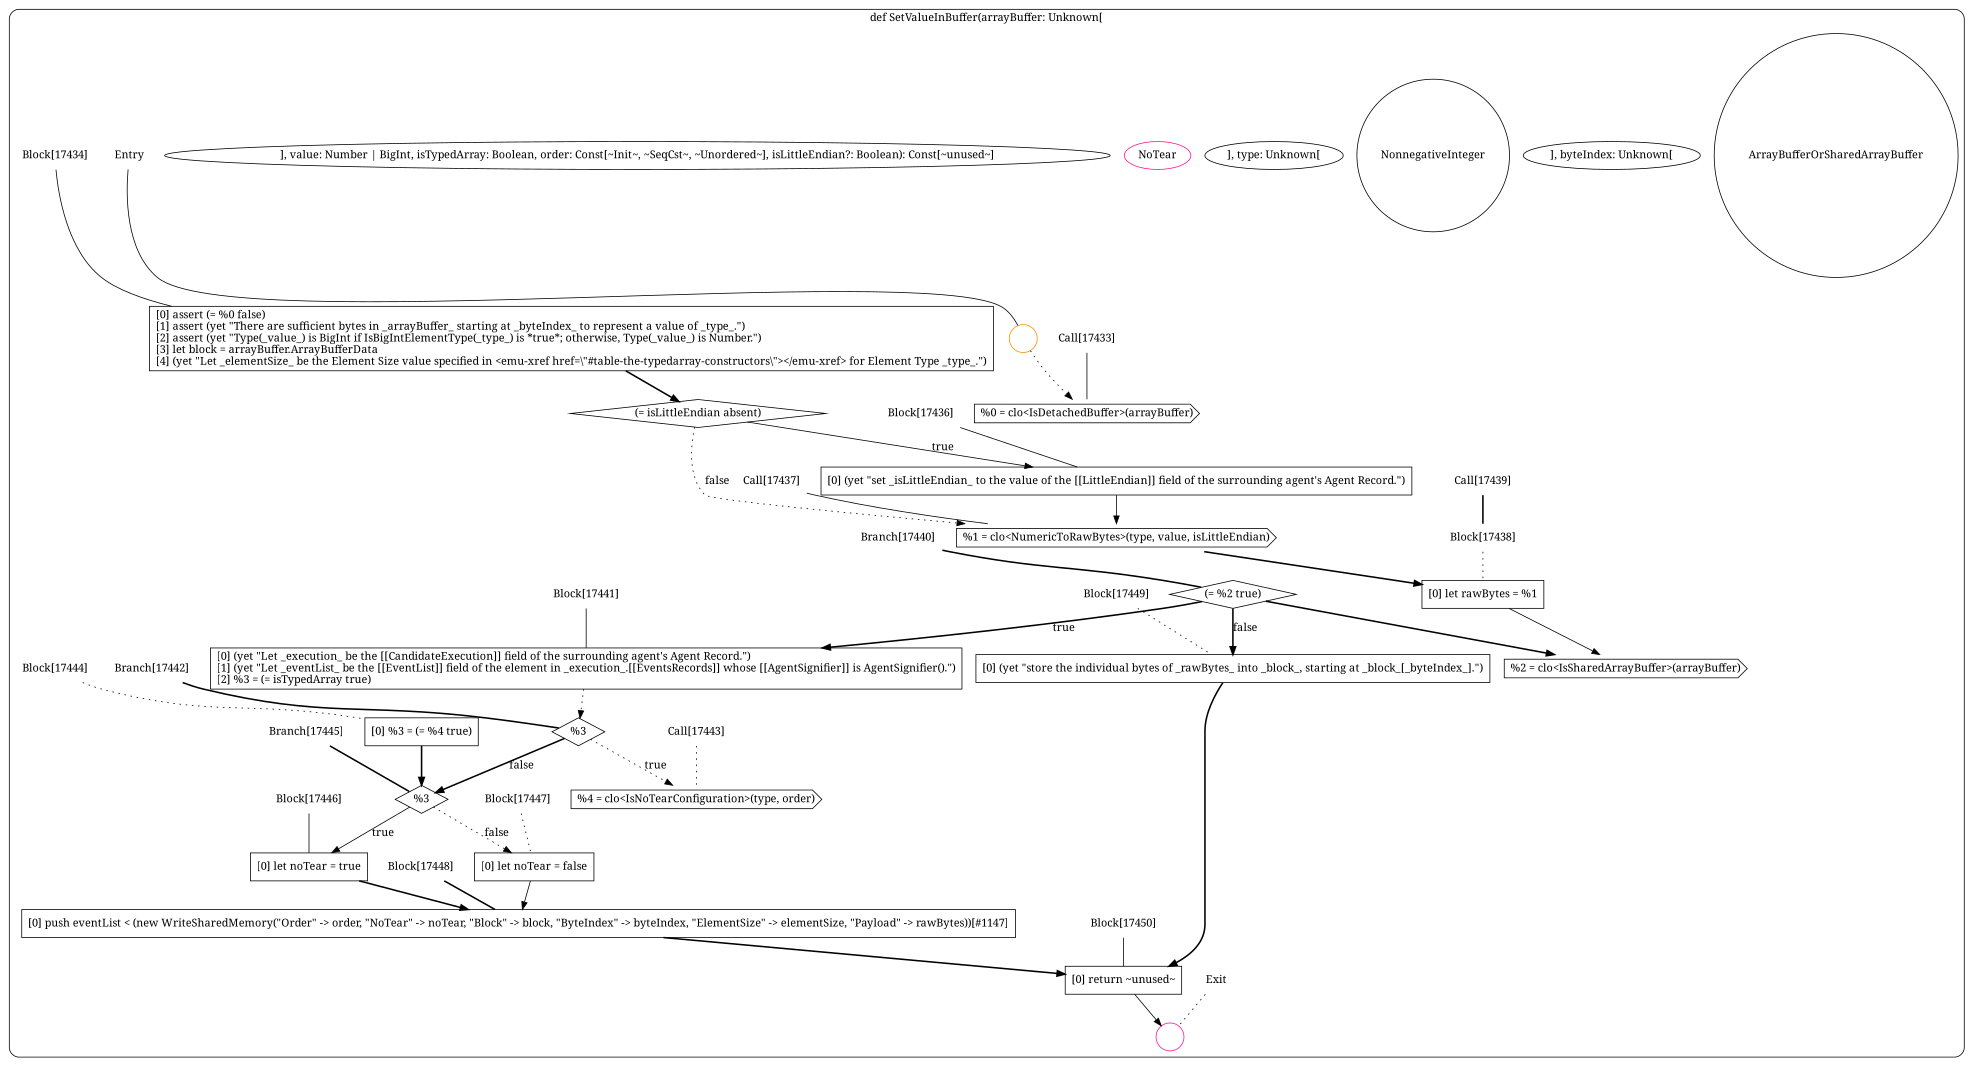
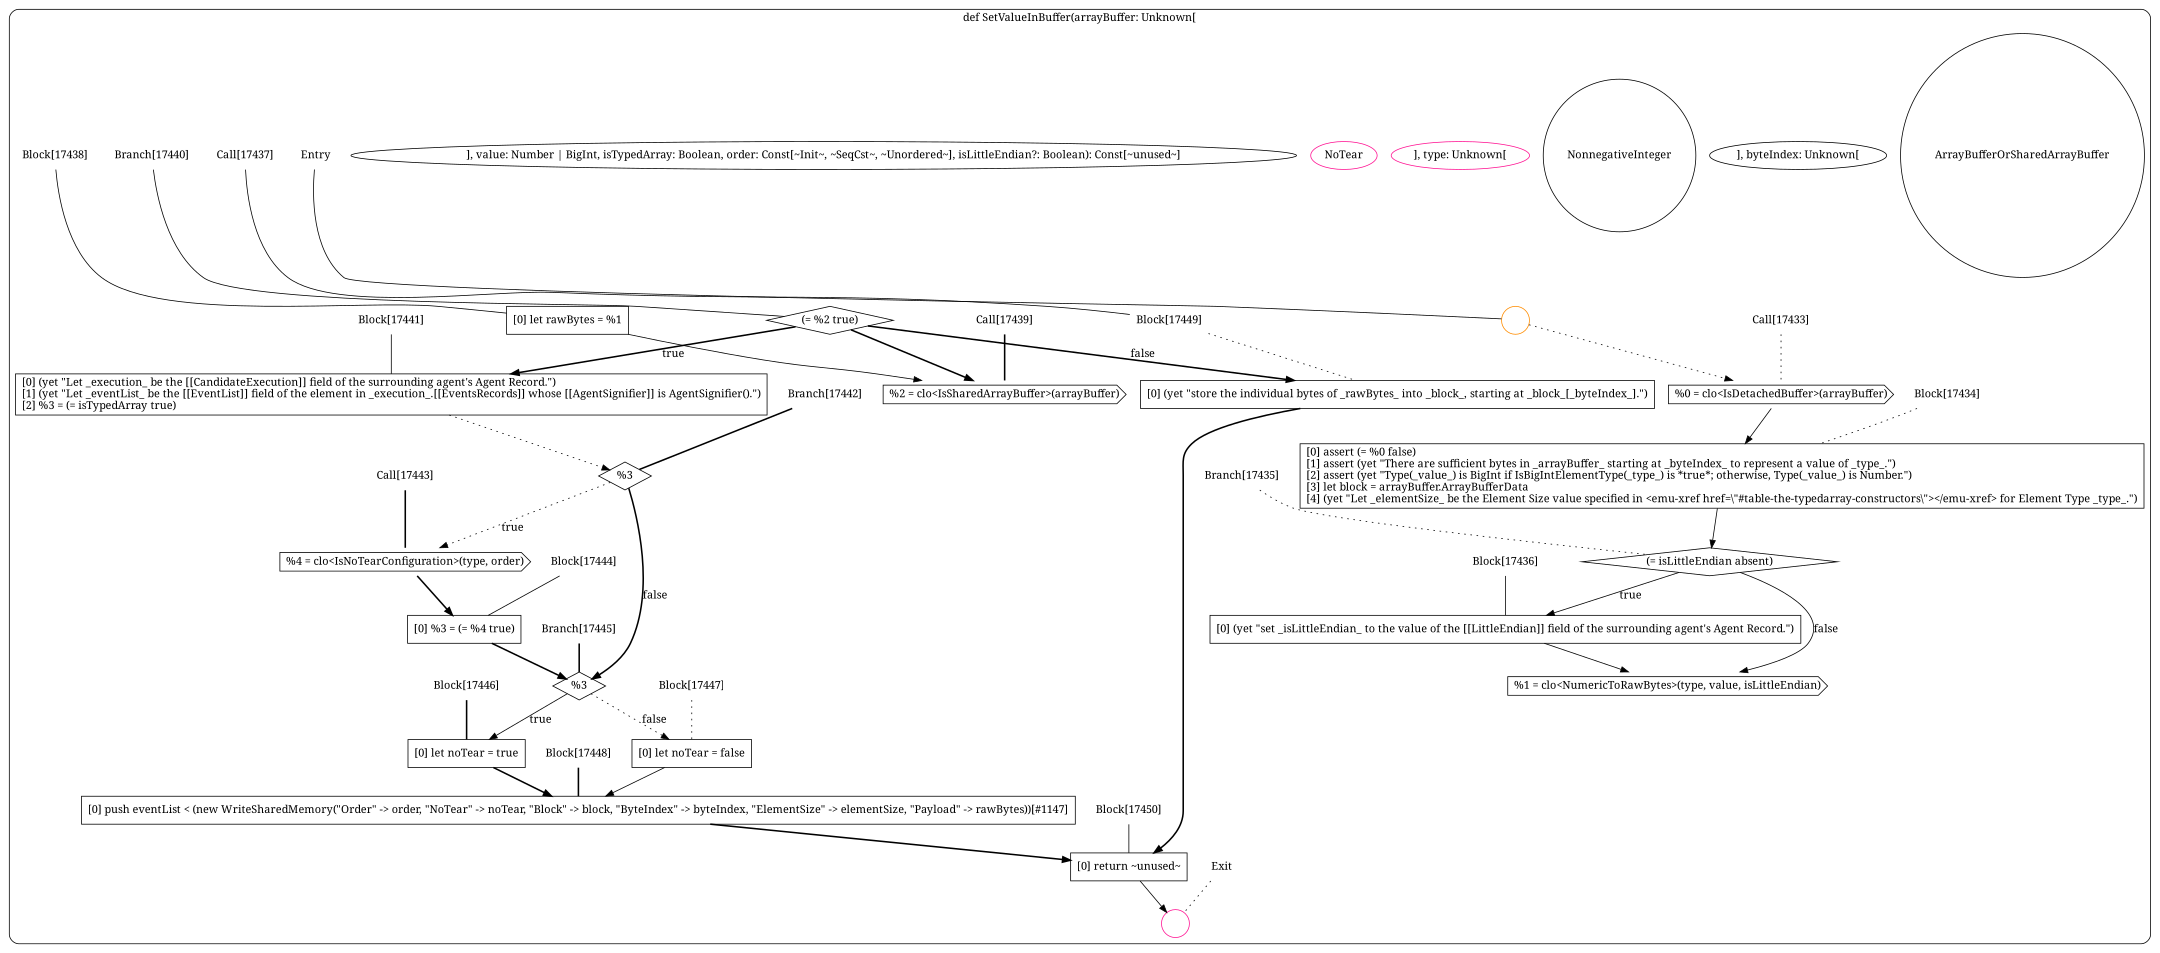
node "], type: Unknown[": color black -> deeppink
edge "Block[17434]" -- "[0] assert (= %0 false)": style solid -> dotted
edge "Call[17433]" -- "%0 = clo<IsDetachedBuffer>(arrayBuffer)": style solid -> dotted
edge "[0] assert (= %0 false)" -> "(= isLittleEndian absent)": style bold -> solid
edge "%0 = clo<IsDetachedBuffer>(arrayBuffer)" -> "[0] assert (= %0 false)": added
node "Branch[17435]": added
edge "(= isLittleEndian absent)" -> "%1 = clo<NumericToRawBytes>(type, value, isLittleEndian)": style dotted -> solid
edge "Call[17439]" -- "Block[17438]": now "Call[17439]" -- "%2 = clo<IsSharedArrayBuffer>(arrayBuffer)"
edge "Call[17437]" -- "%1 = clo<NumericToRawBytes>(type, value, isLittleEndian)": now "Call[17437]" -- "Block[17449]"
edge "Block[17438]" -- "[0] let rawBytes = %1": style dotted -> solid
edge "%1 = clo<NumericToRawBytes>(type, value, isLittleEndian)" -> "[0] let rawBytes = %1": removed
edge "Branch[17440]" -- "(= %2 true)": style bold -> solid
edge "%4 = clo<IsNoTearConfiguration>(type, order)" -> "[0] %3 = (= %4 true)": added
edge "Block[17444]" -- "[0] %3 = (= %4 true)": style dotted -> solid
edge "Call[17443]" -- "%4 = clo<IsNoTearConfiguration>(type, order)": style dotted -> bold
edge "Block[17446]" -- "[0] let noTear = true": style solid -> bold
